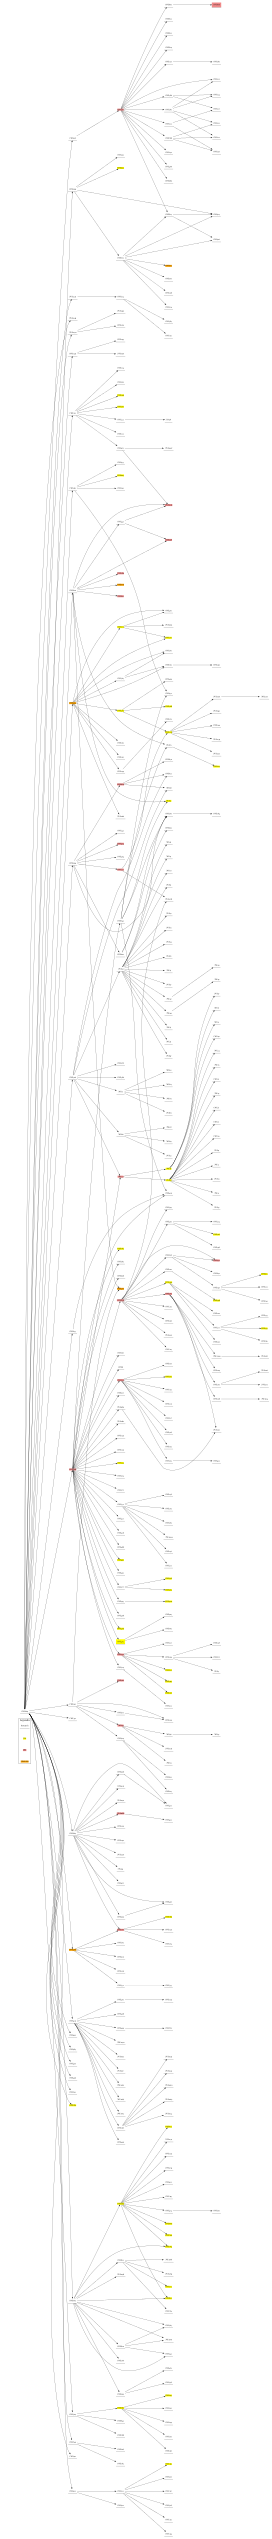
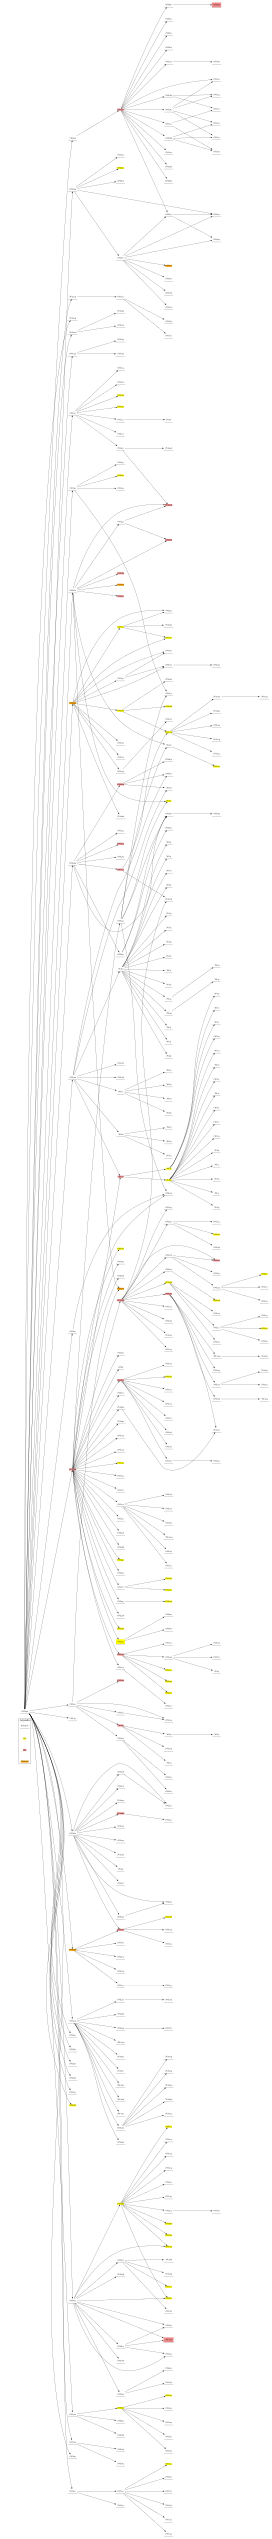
node "CWE826": added
node "CWE1096": fillcolor white -> #f08989
